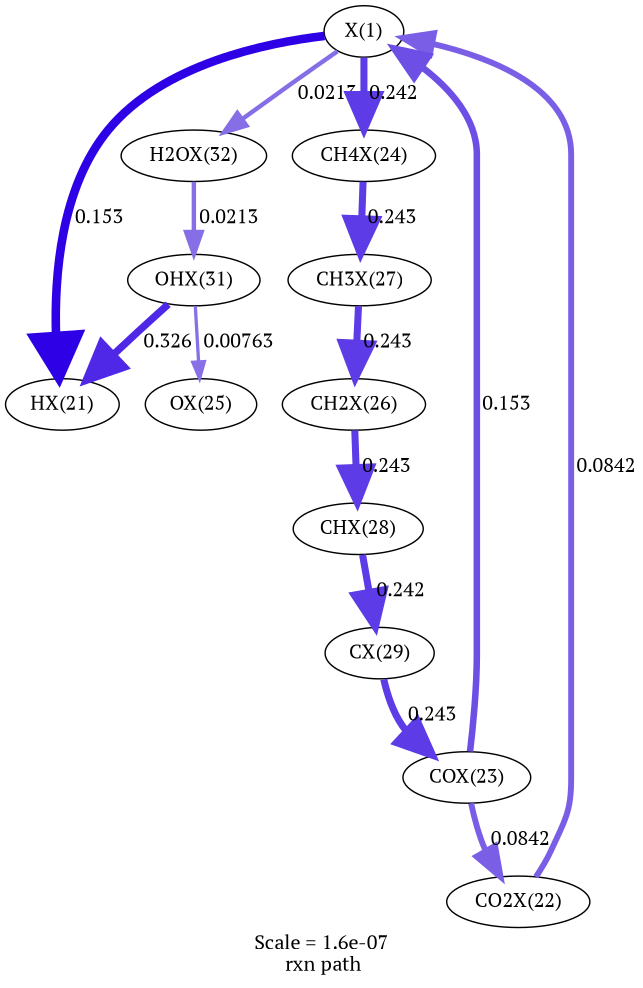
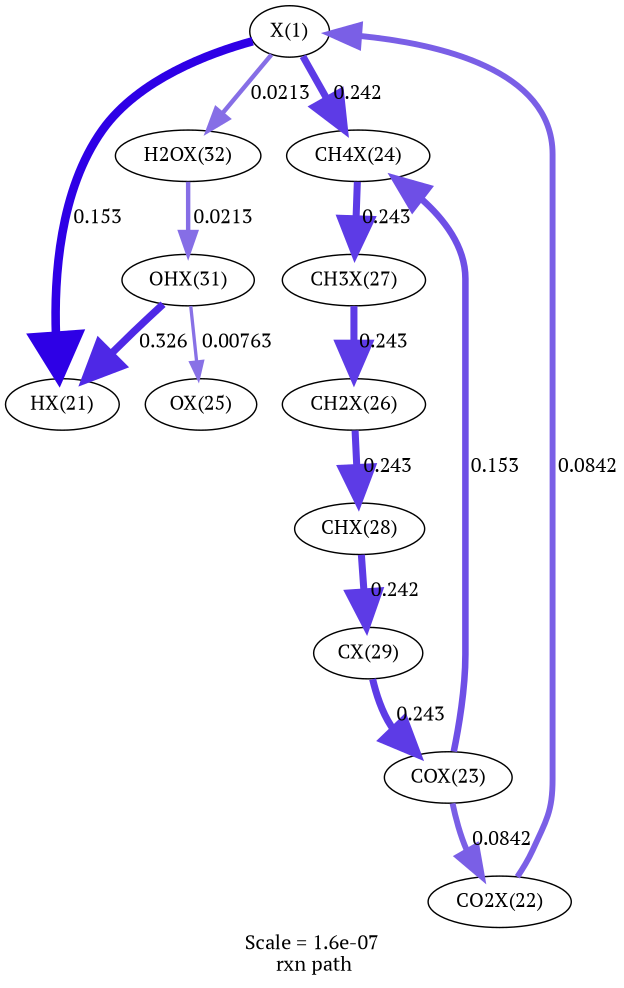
edge "COX(23)" -> "X(1)": now "COX(23)" -> "CH4X(24)"
